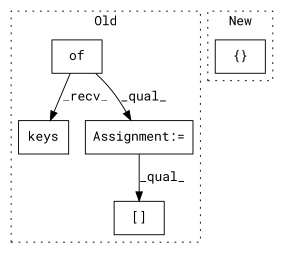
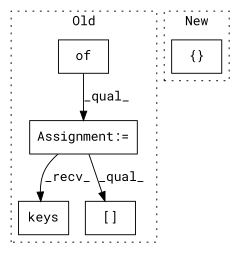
edge "of" -> "keys": now "Assignment:=" -> "keys"
